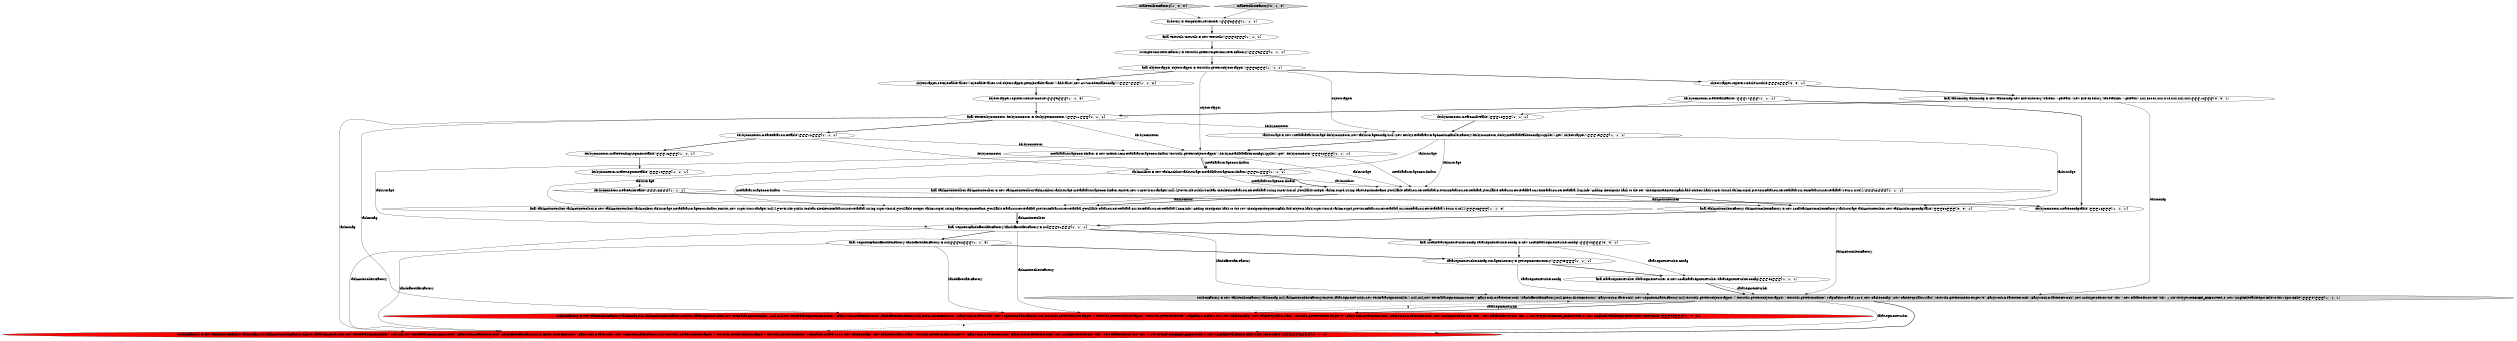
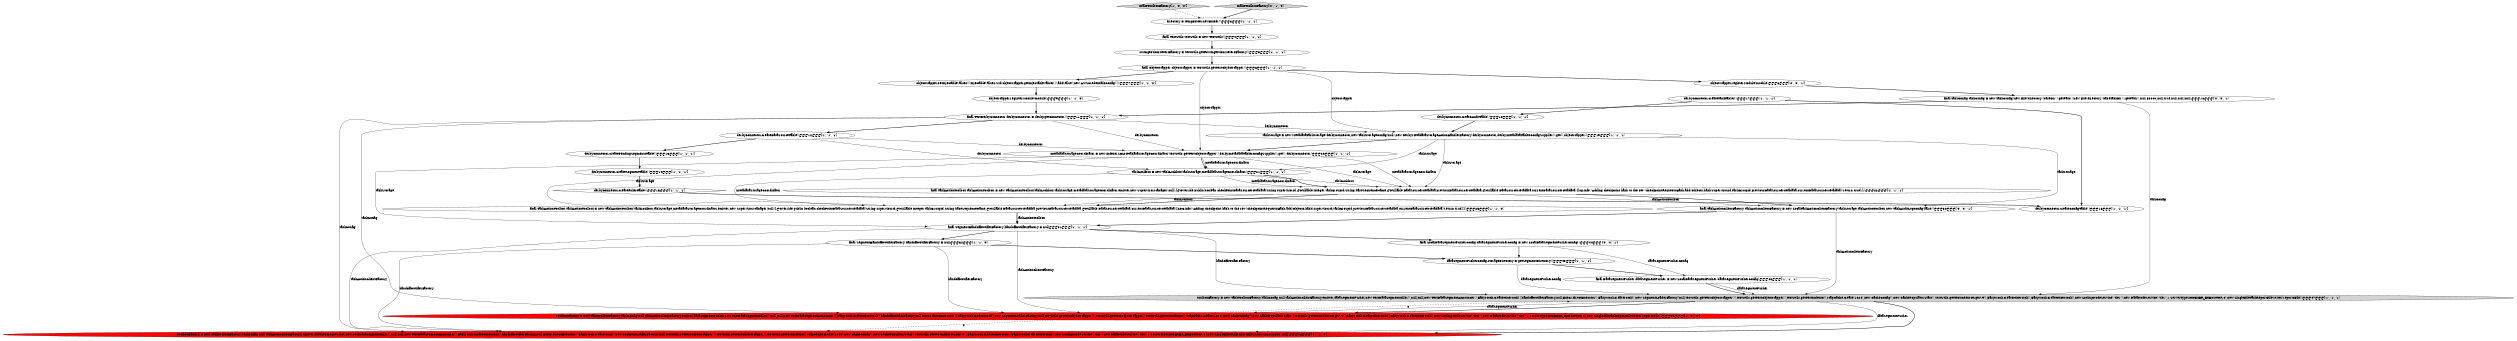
edge "makeToolboxFactory['0', '1', '0']" -> "directory = tempFolder.newFolder()@@@3@@@['1', '1', '1']": style solid -> bold
edge "derbyConnector.createTaskTables()@@@17@@@['1', '1', '1']" -> "derbyConnector.createAuditTable()@@@18@@@['1', '1', '1']": style solid -> bold
edge "derbyConnector.createSegmentTable()@@@14@@@['1', '1', '1']" -> "derbyConnector.createRulesTable()@@@15@@@['1', '1', '1']": style dashed -> bold
